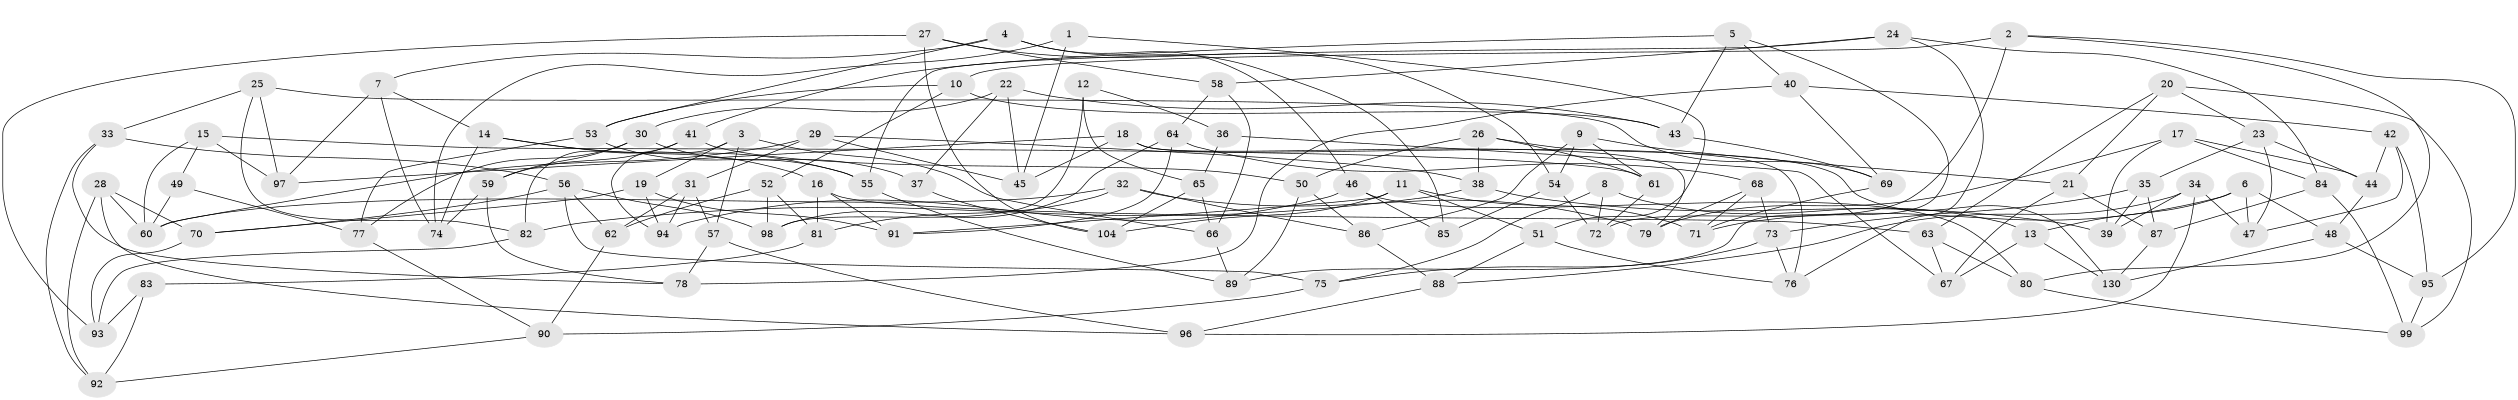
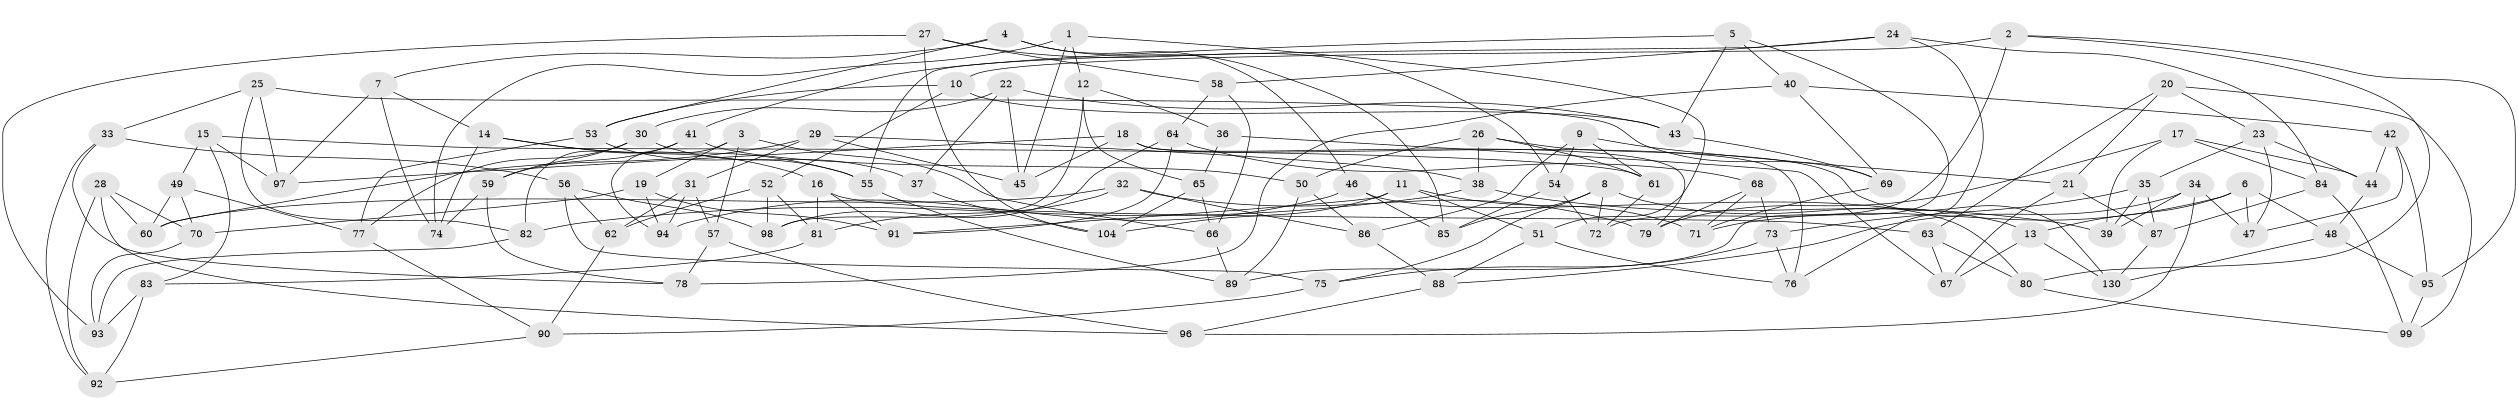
edge "1" -- "12": added
edge "15" -- "60": now "15" -- "83"
edge "56" -- "70": now "49" -- "70"
edge "8" -- "85": added
